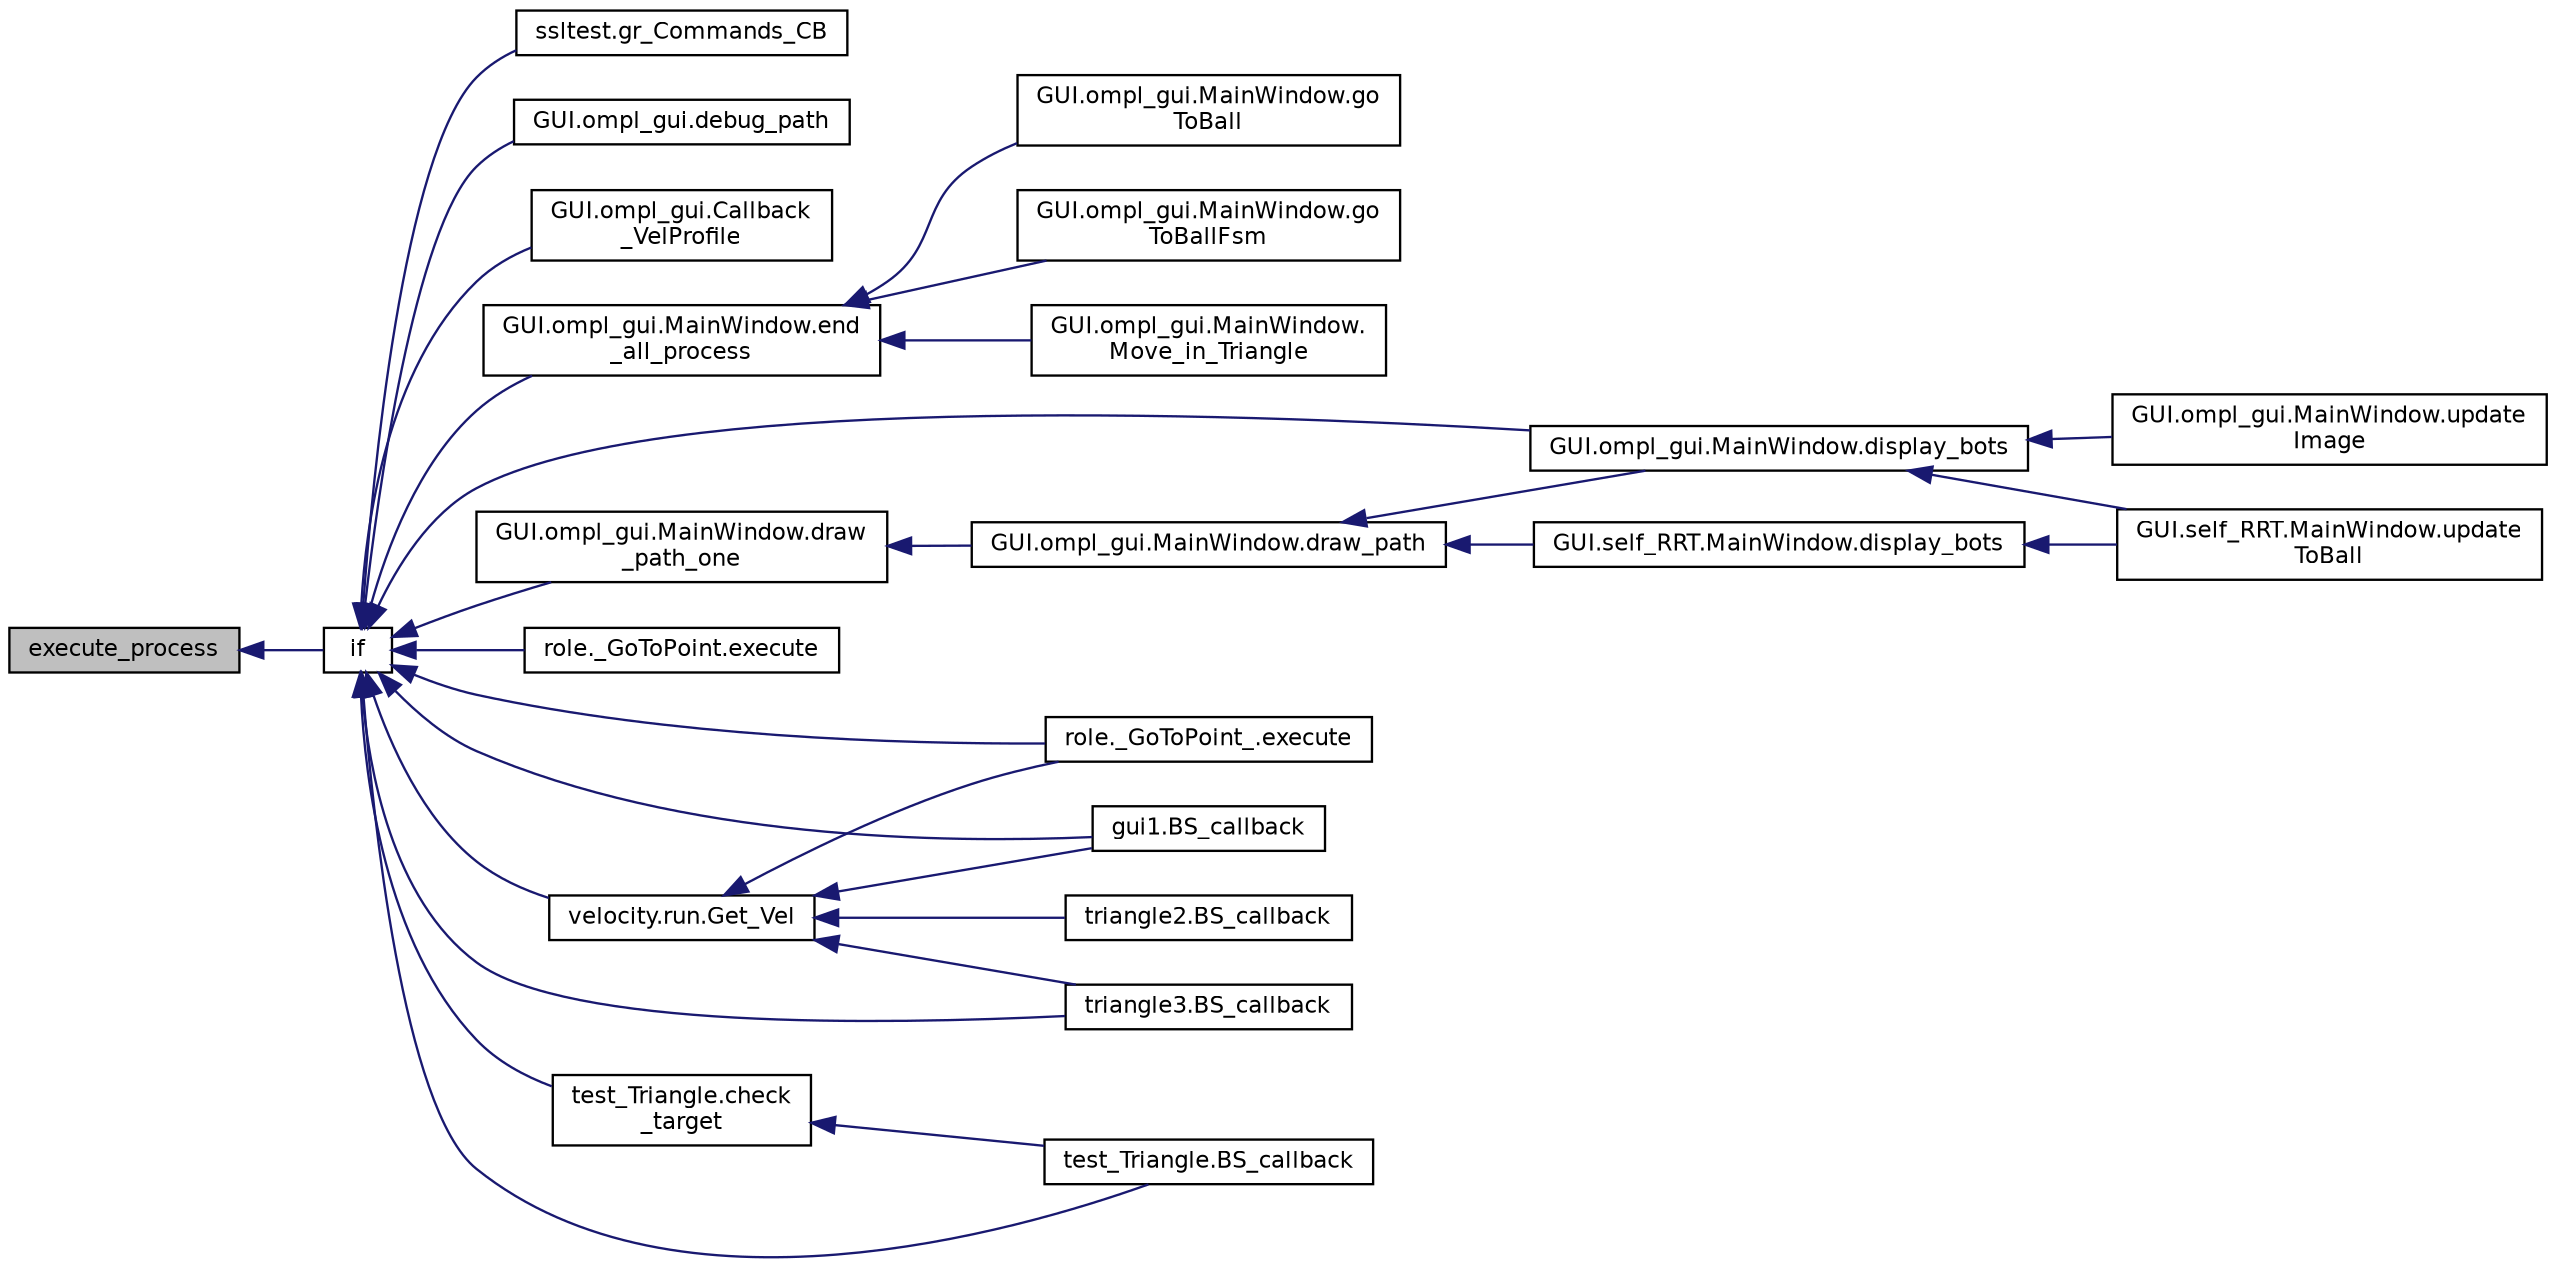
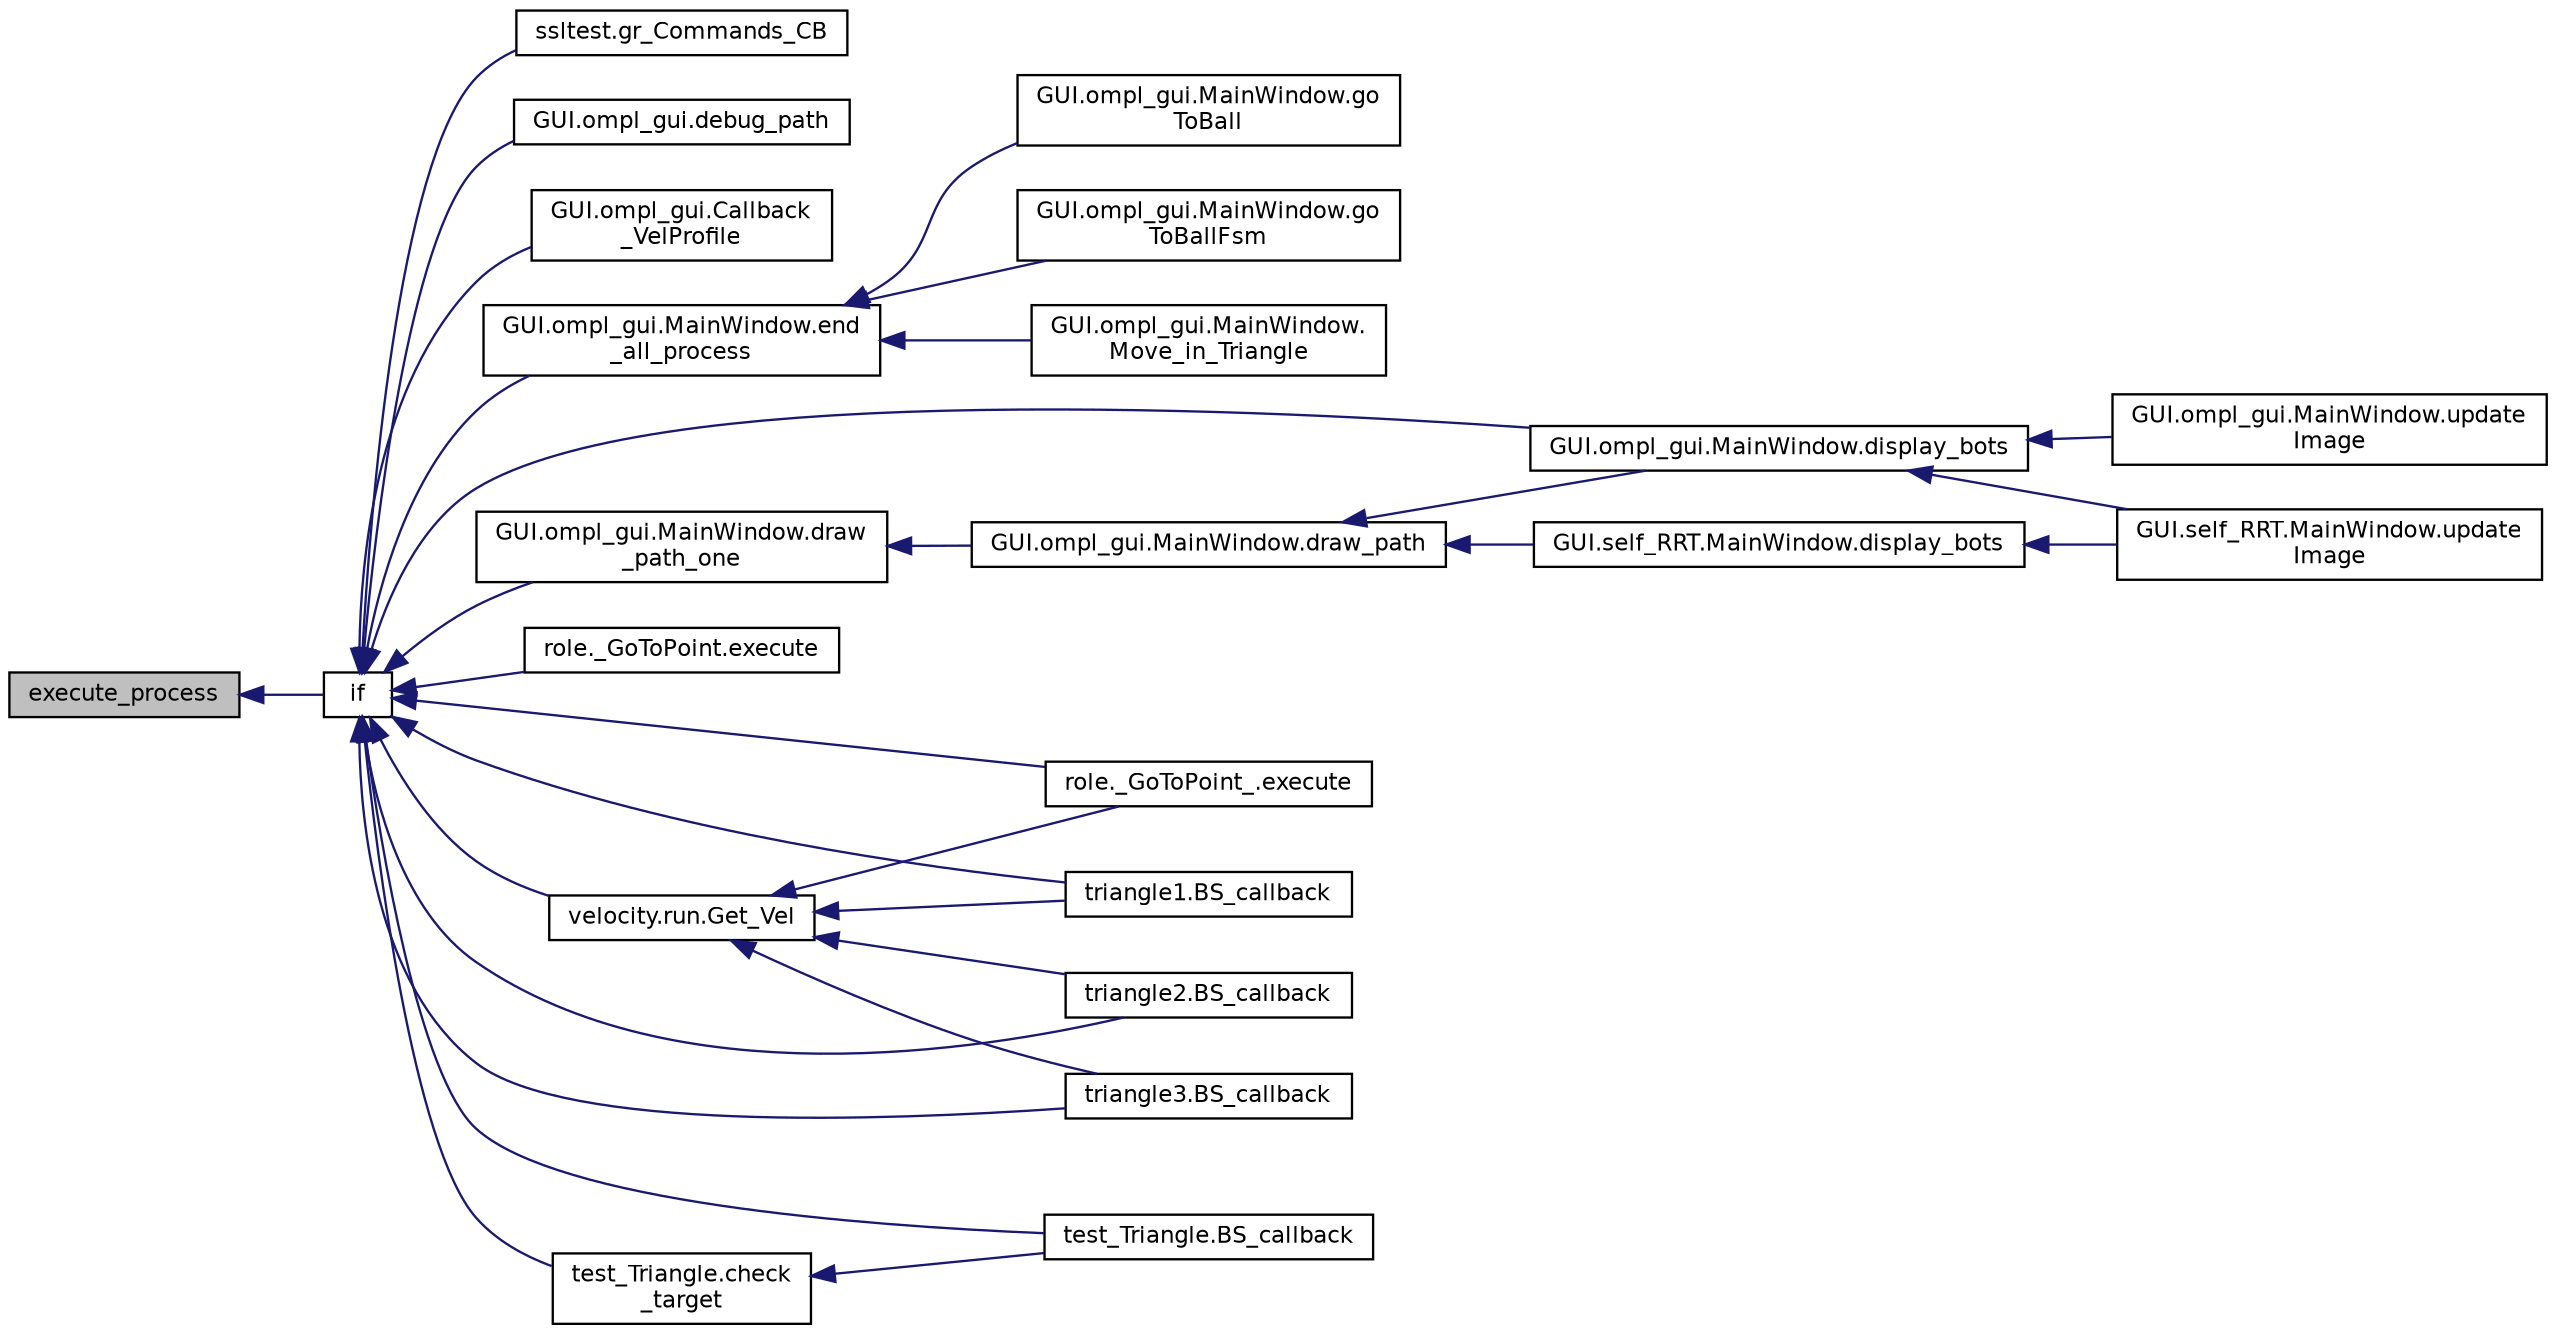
node "GUI.self_RRT.MainWindow.update ToBall": label "GUI.self_RRT.MainWindow.update ToBall" -> "GUI.self_RRT.MainWindow.update Image"
node "gui1.BS_callback": label "gui1.BS_callback" -> "triangle1.BS_callback"
edge "triangle2.BS_callback" -> "if": added
